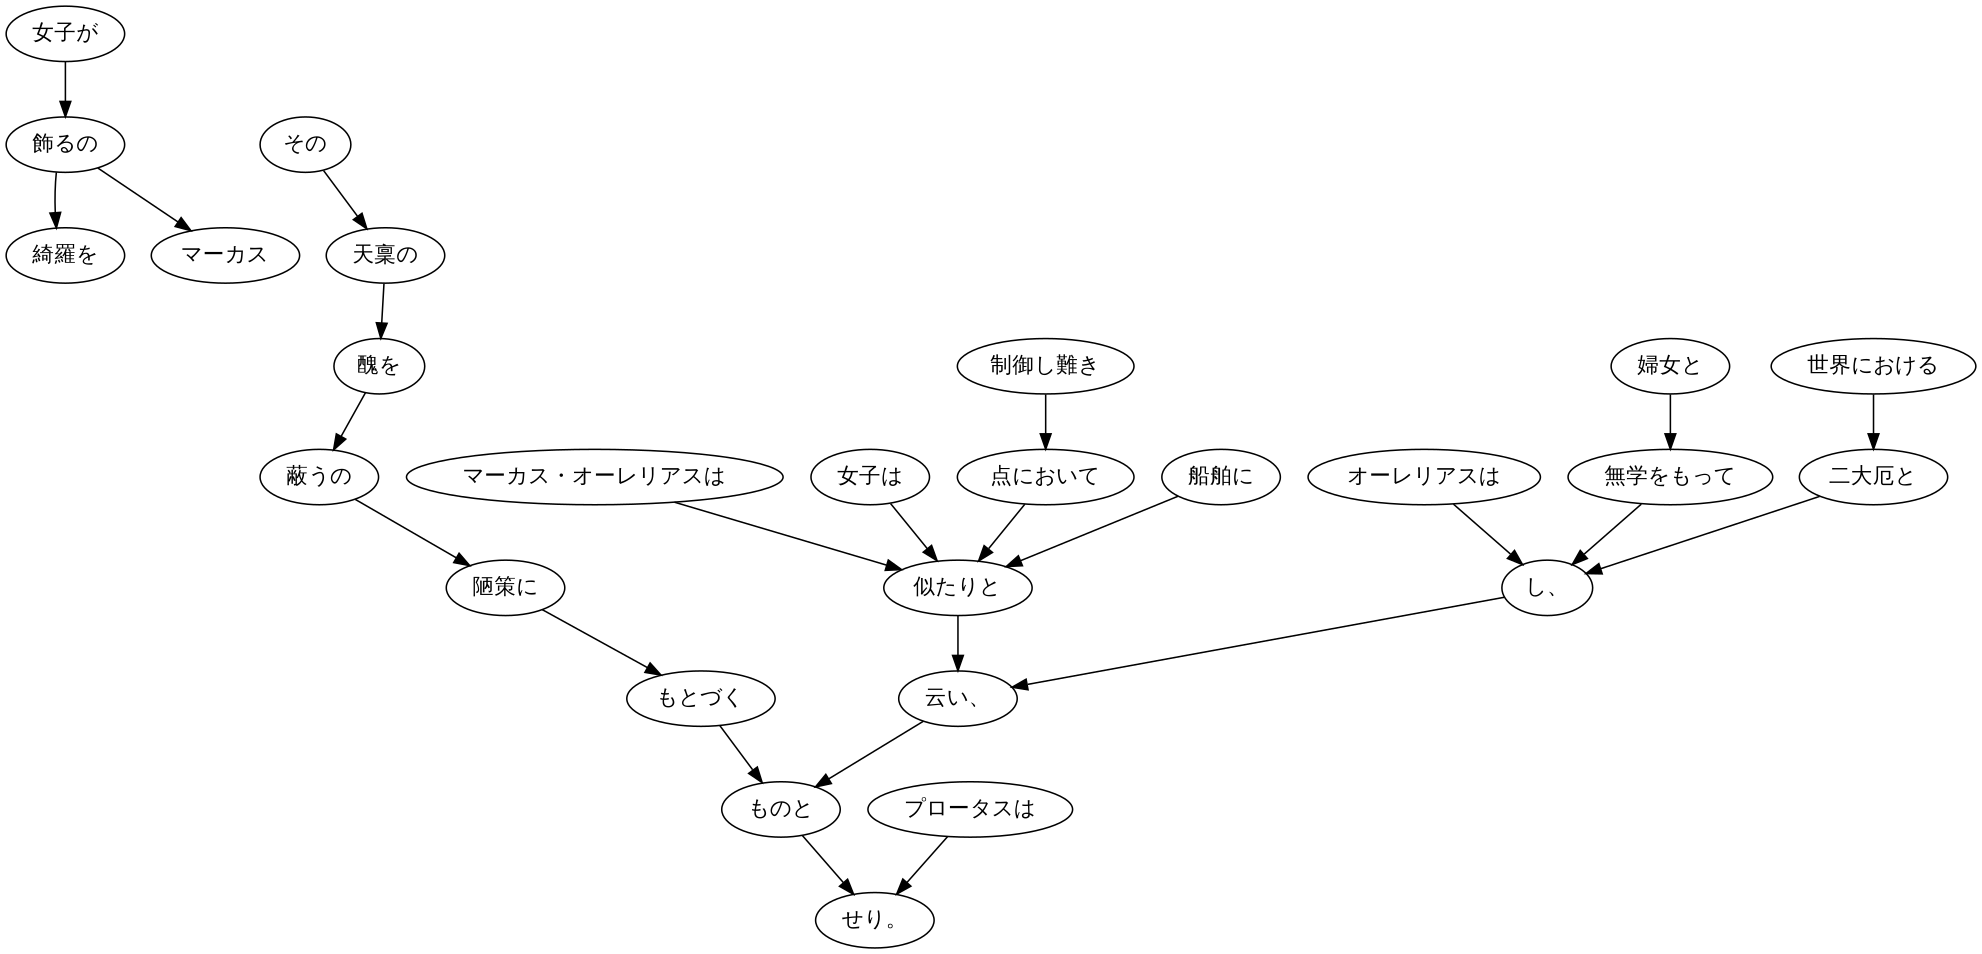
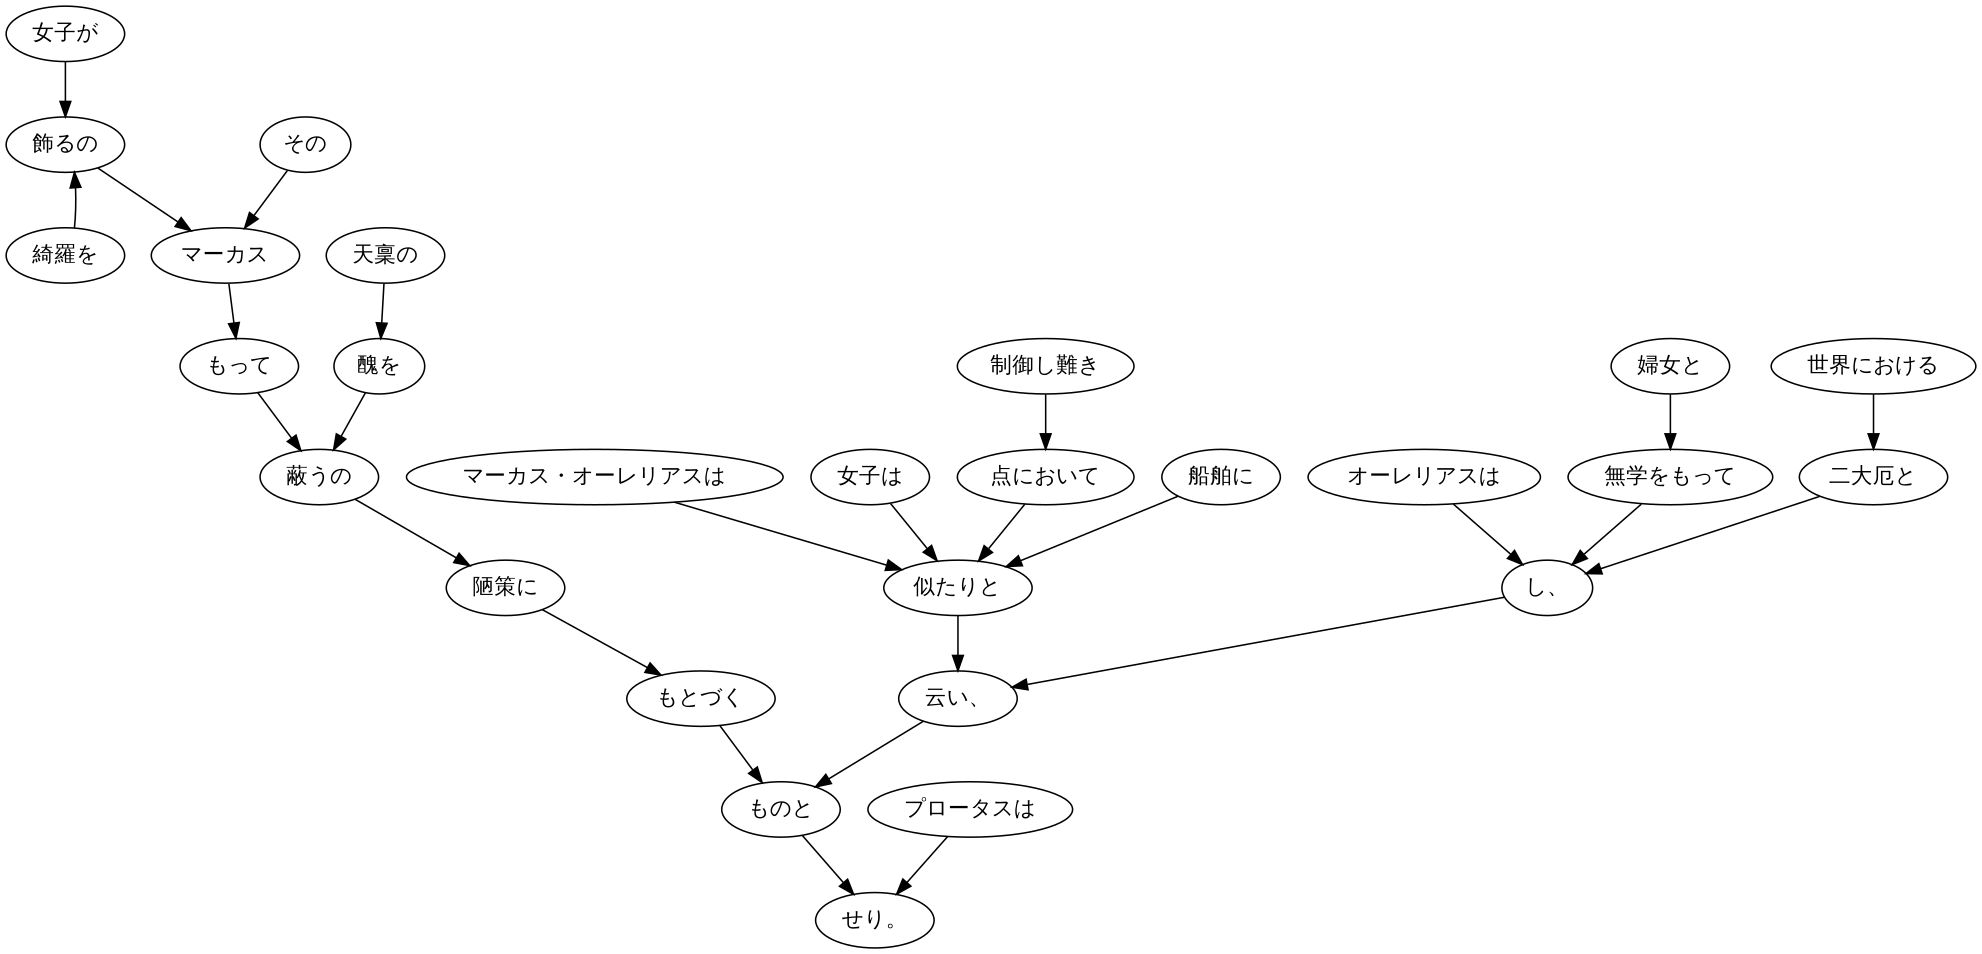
edge "飾るの" -> "綺羅を": reversed
edge "その" -> "天稟の": now "その" -> "マーカス"
node "もって": added
